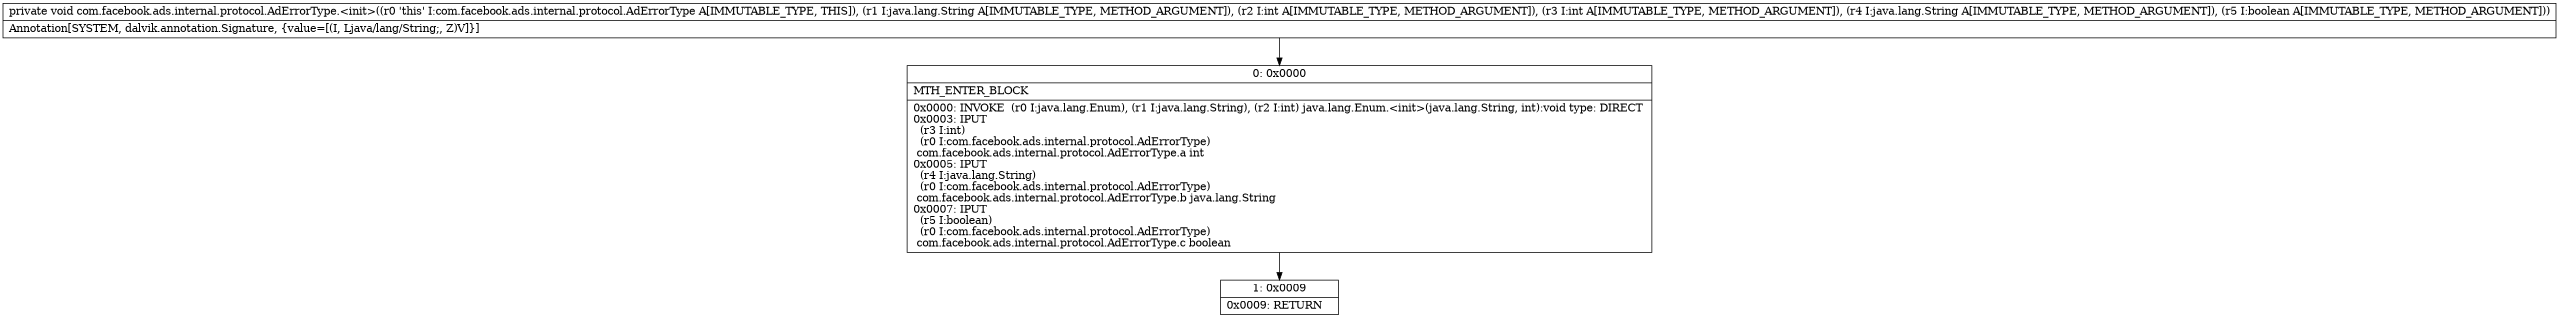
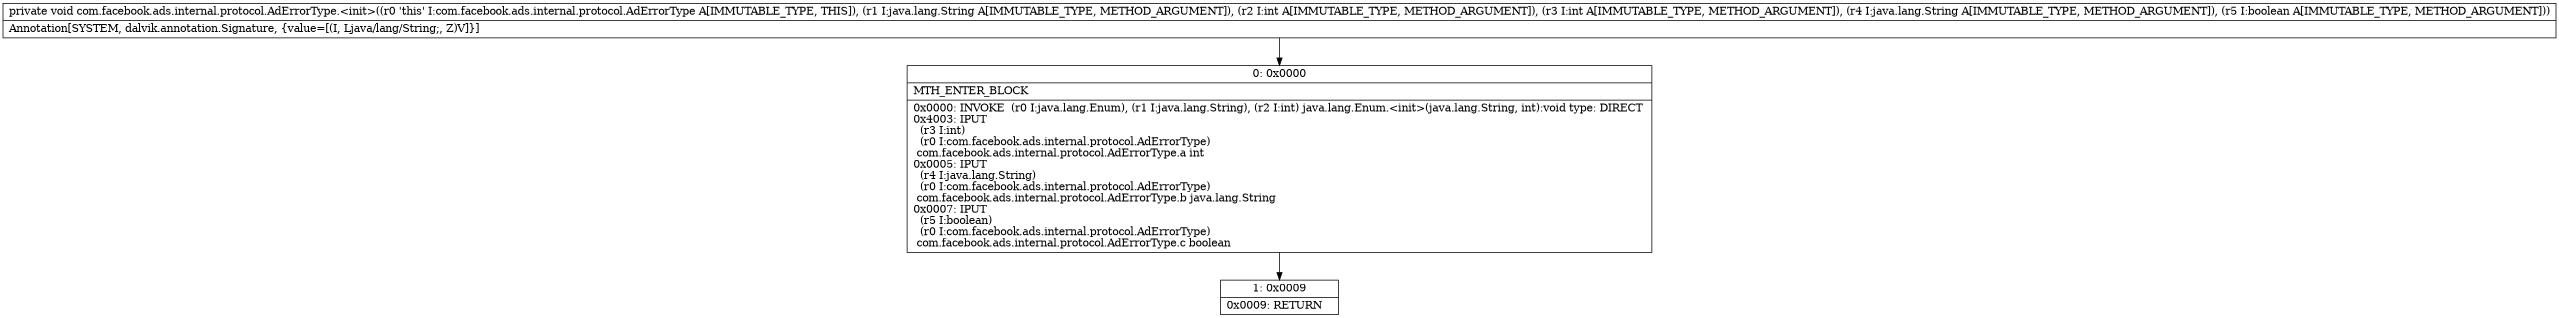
node "0: 0x0000": text "0x0003: IPUT" -> "0x4003: IPUT"
